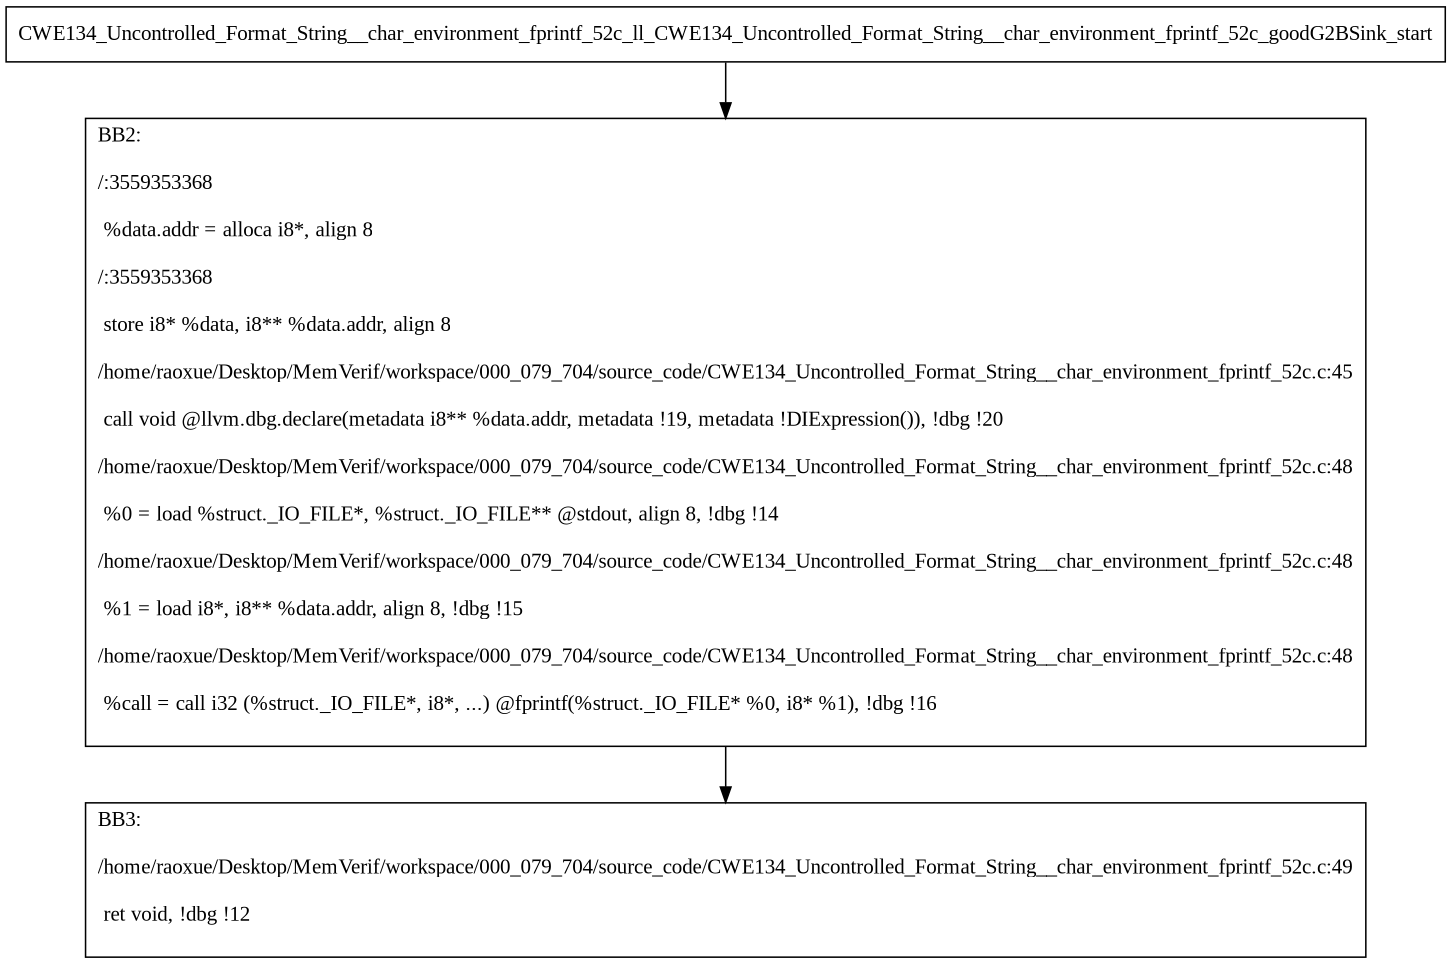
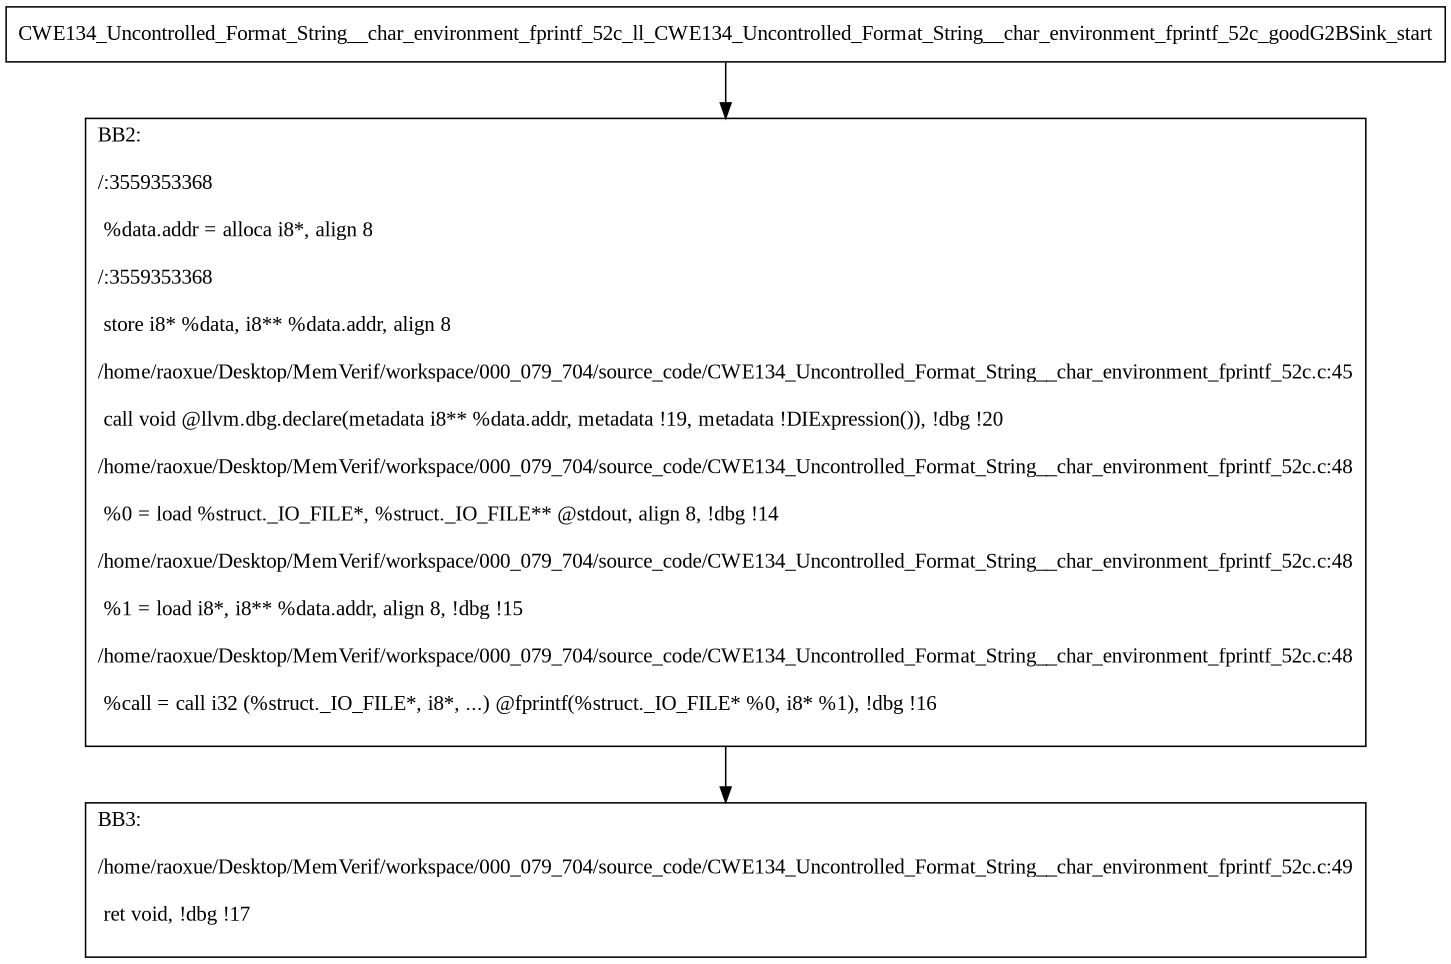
node "BB3:": text "ret void, !dbg !12" -> "ret void, !dbg !17"
